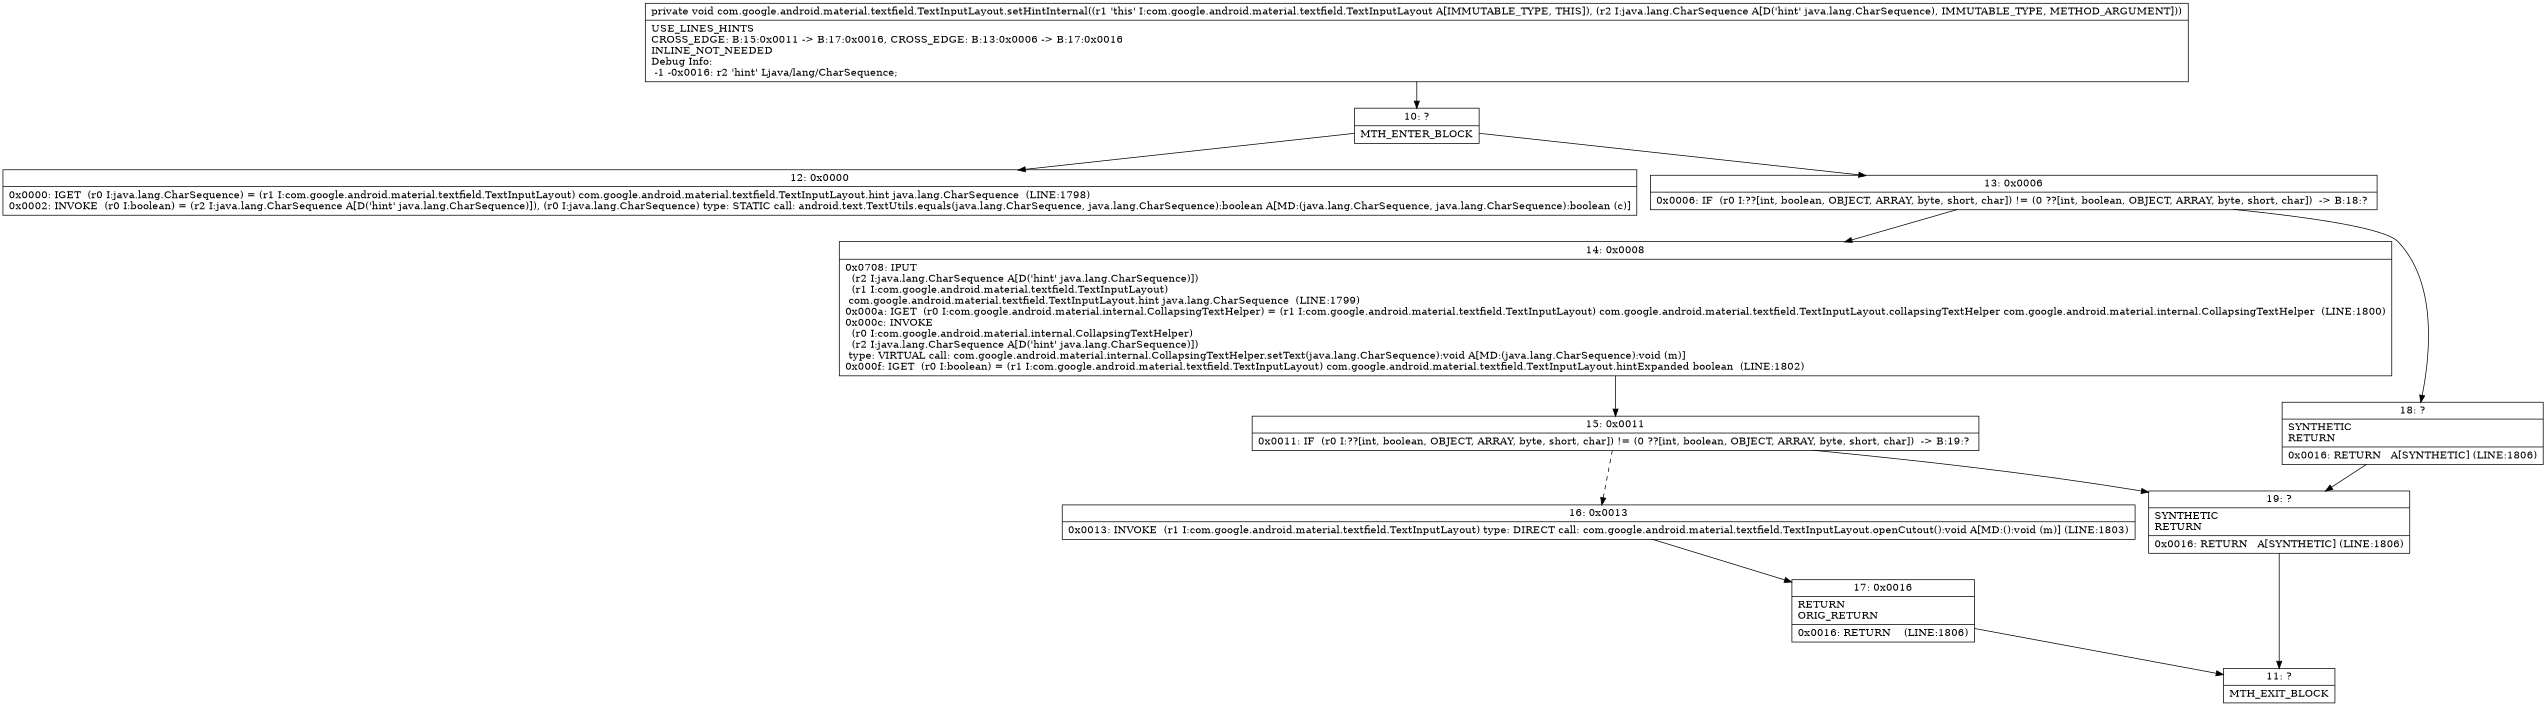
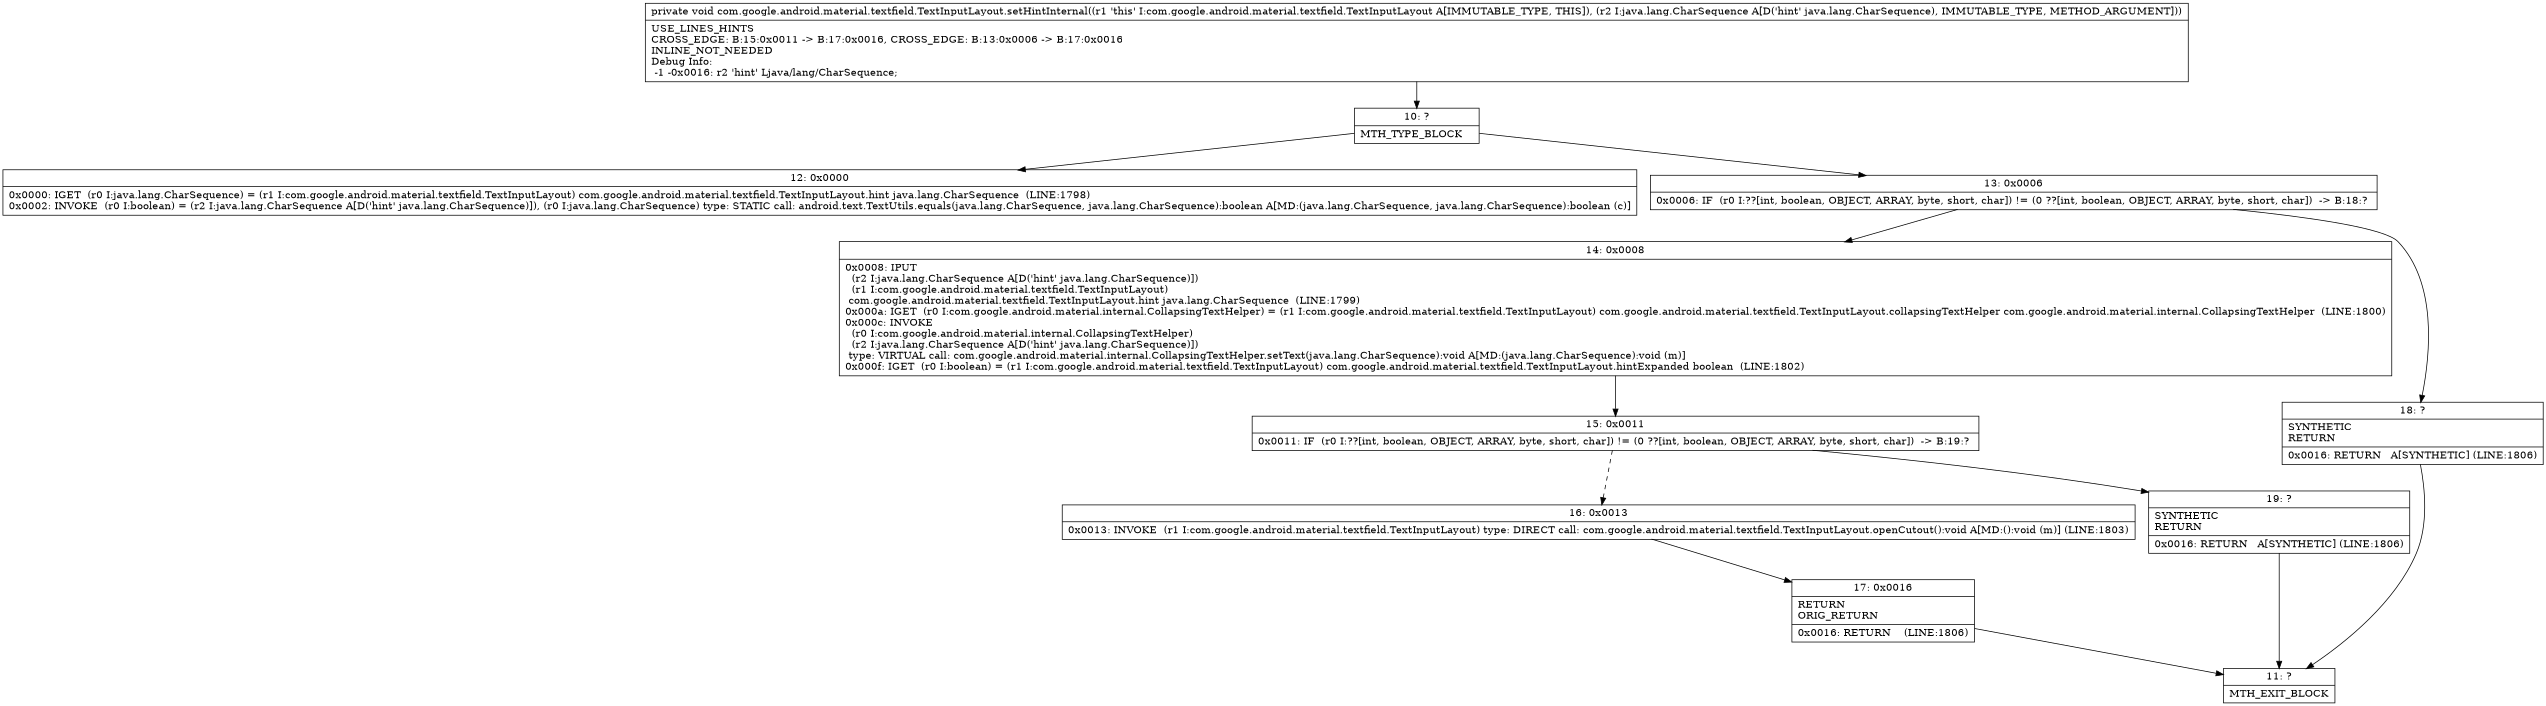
node "10: ?": text "MTH_ENTER_BLOCK" -> "MTH_TYPE_BLOCK"
node "14: 0x0008": text "0x0708: IPUT" -> "0x0008: IPUT"
edge "18: ?" -> "19: ?": now "18: ?" -> "11: ?"
